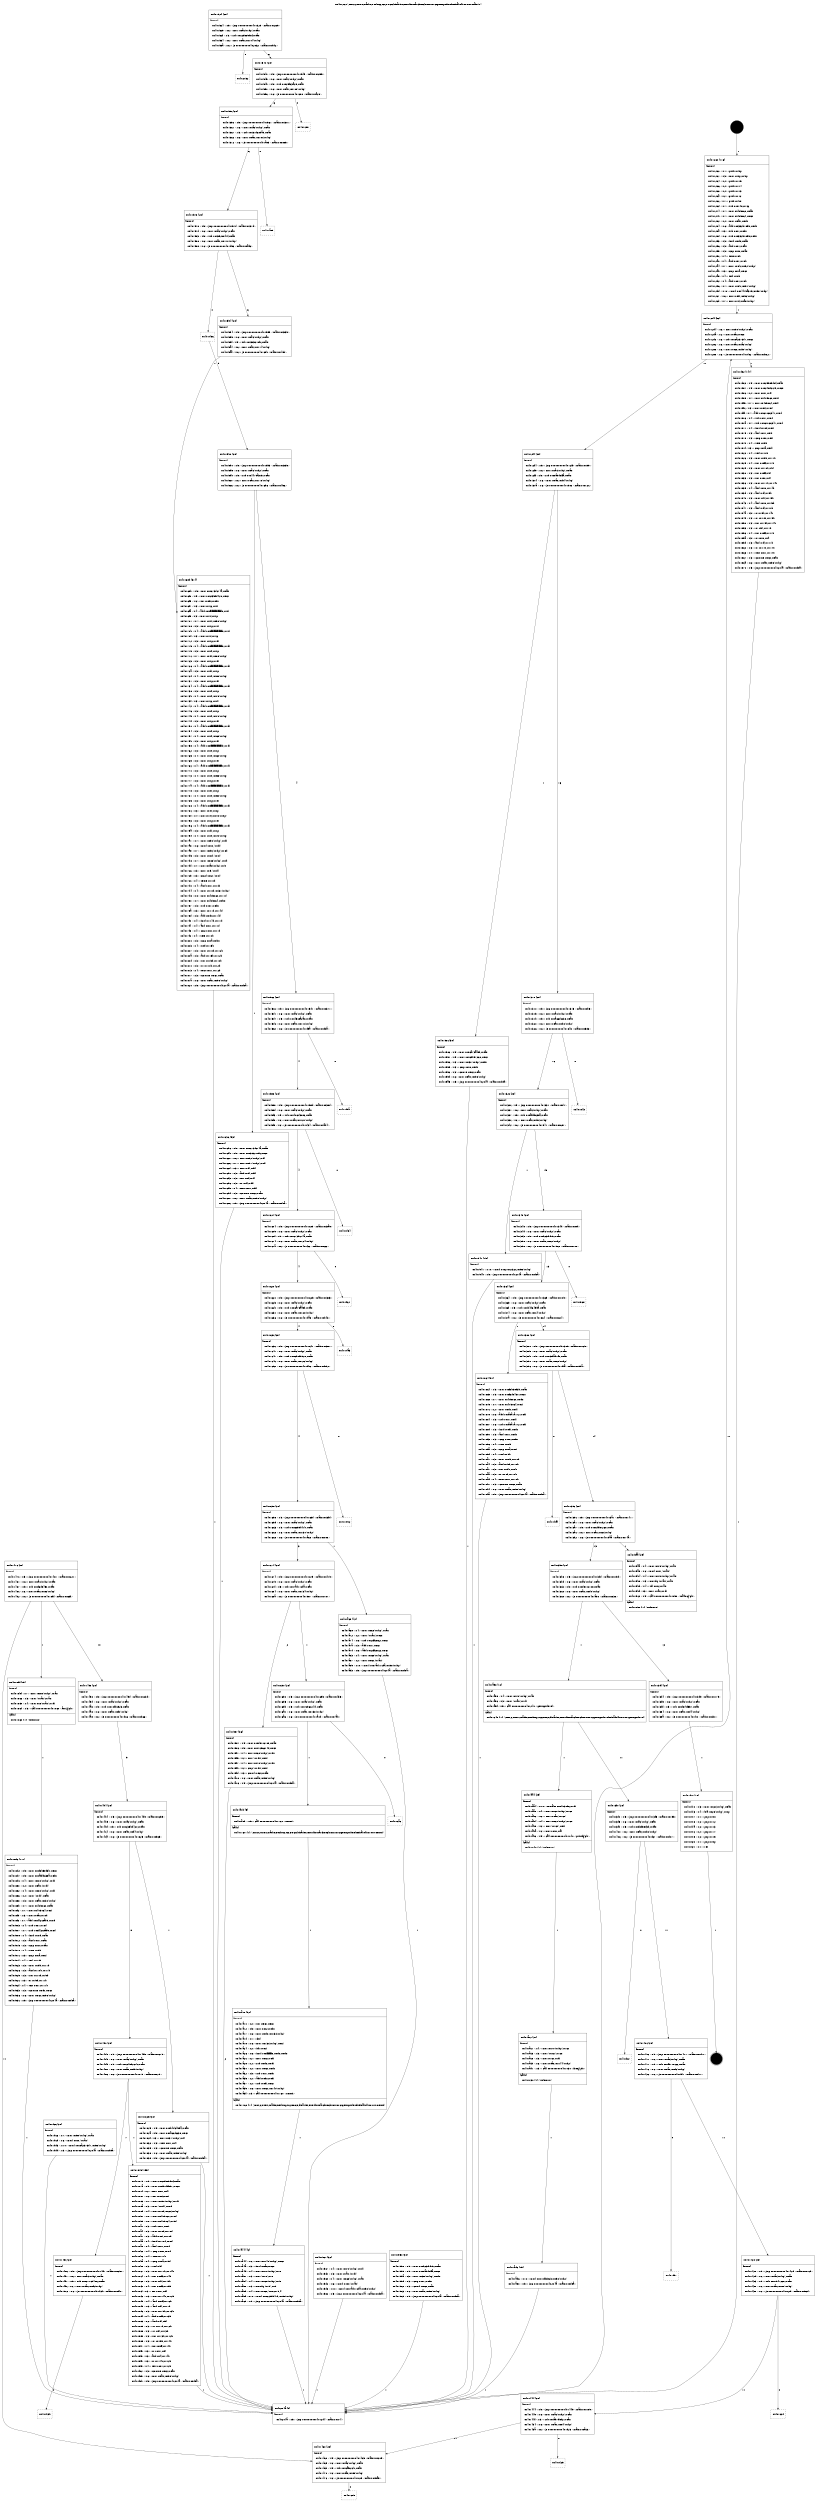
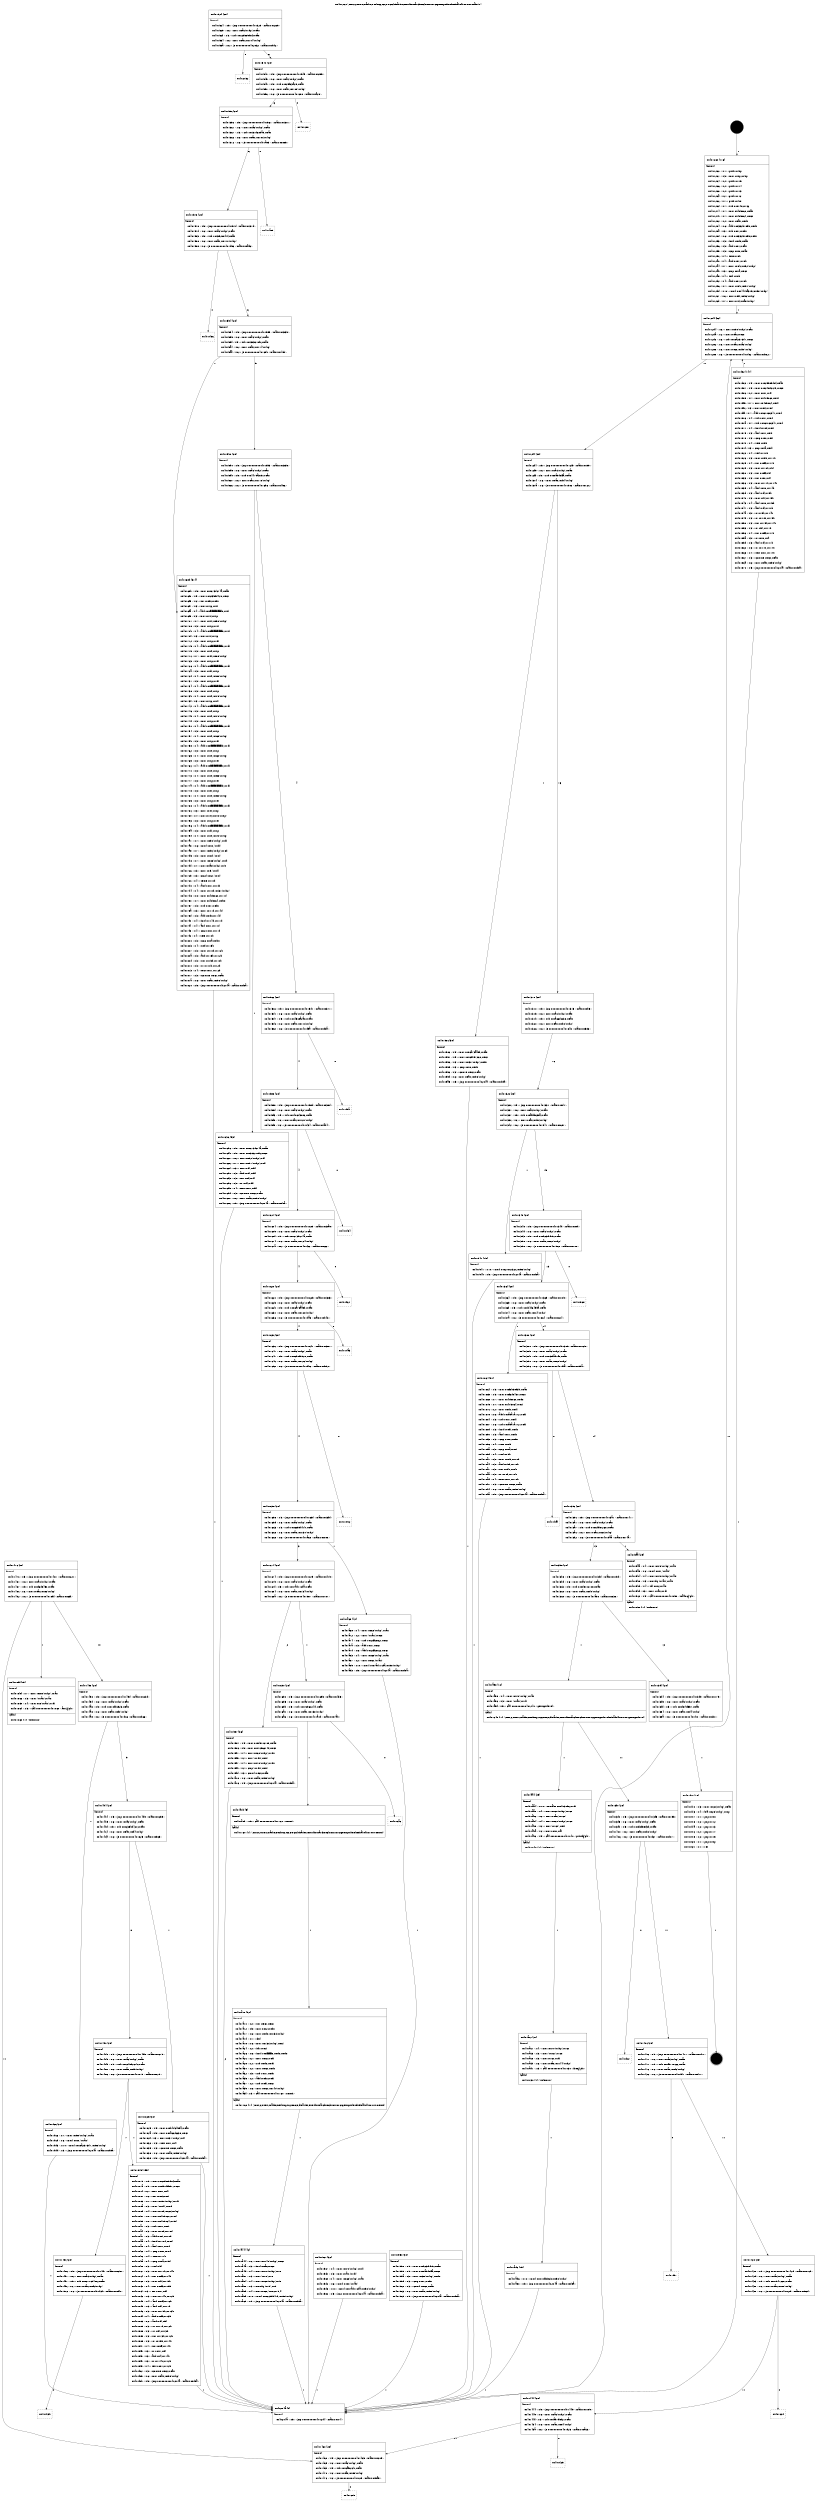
edge "0x4012d4 [32]" -> "0x401de2 [147]": reversed
edge "0x401d56" -> "0x4015b0 [28]": now "0x401594 [28]" -> "0x4015b0 [28]"
node "0x401843": removed
edge "0x401498 [28]" -> "0x401dc6 [28]": added, label "1"
node "0x4018d2 [111]": removed
